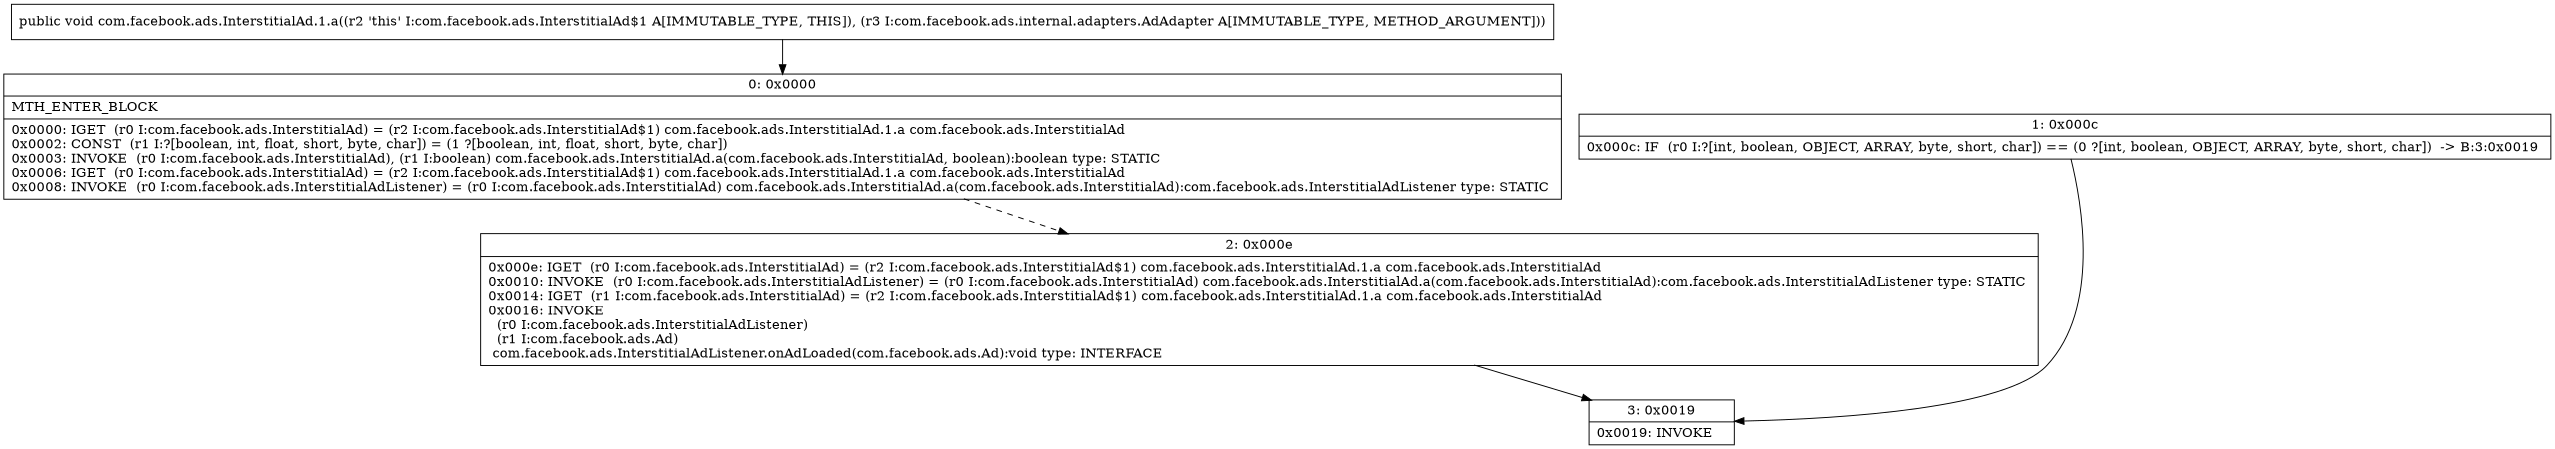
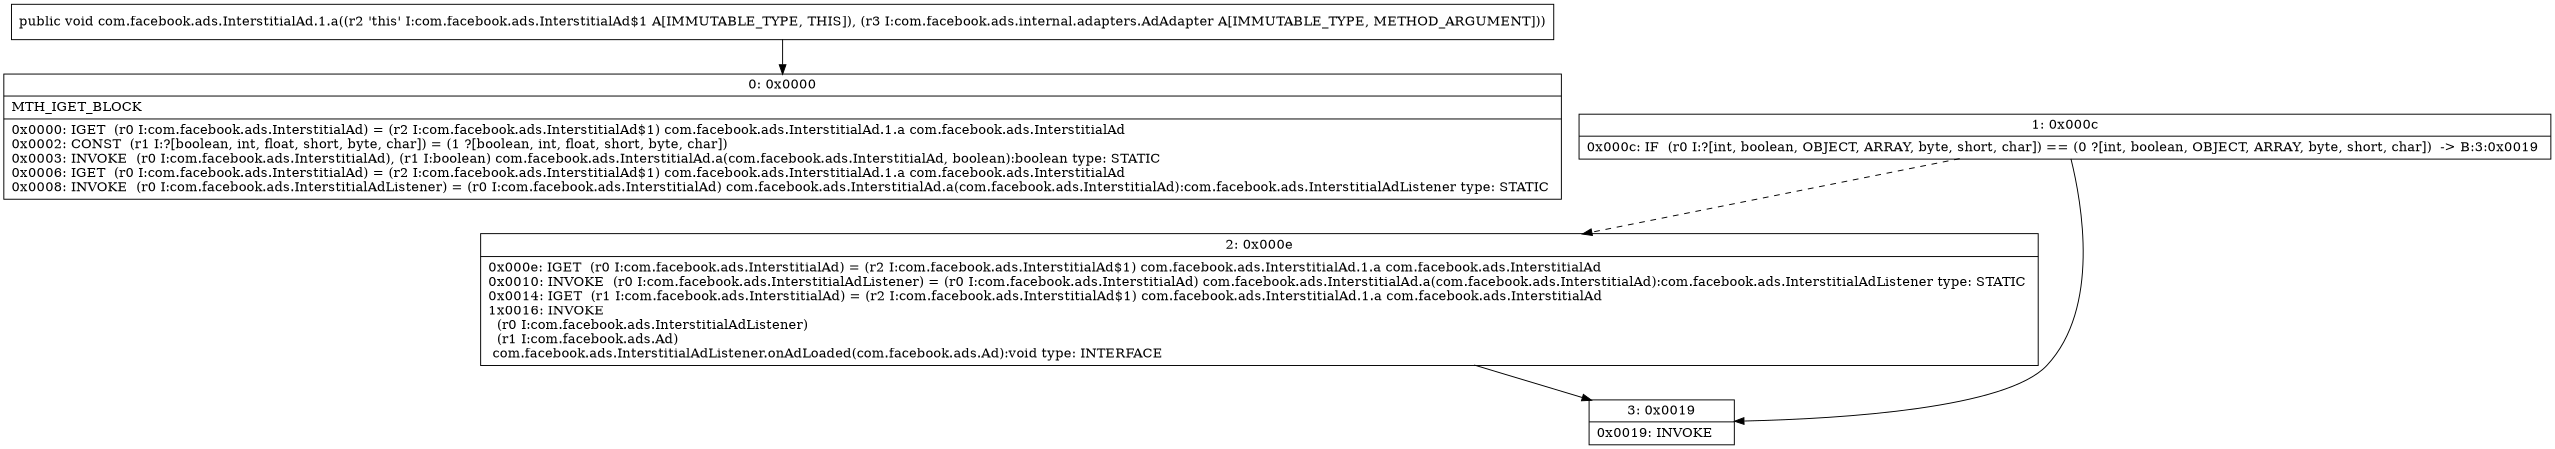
node "0: 0x0000": text "MTH_ENTER_BLOCK" -> "MTH_IGET_BLOCK"
edge "0: 0x0000" -> "2: 0x000e": now "1: 0x000c" -> "2: 0x000e"
node "2: 0x000e": text "0x0016: INVOKE" -> "1x0016: INVOKE"
